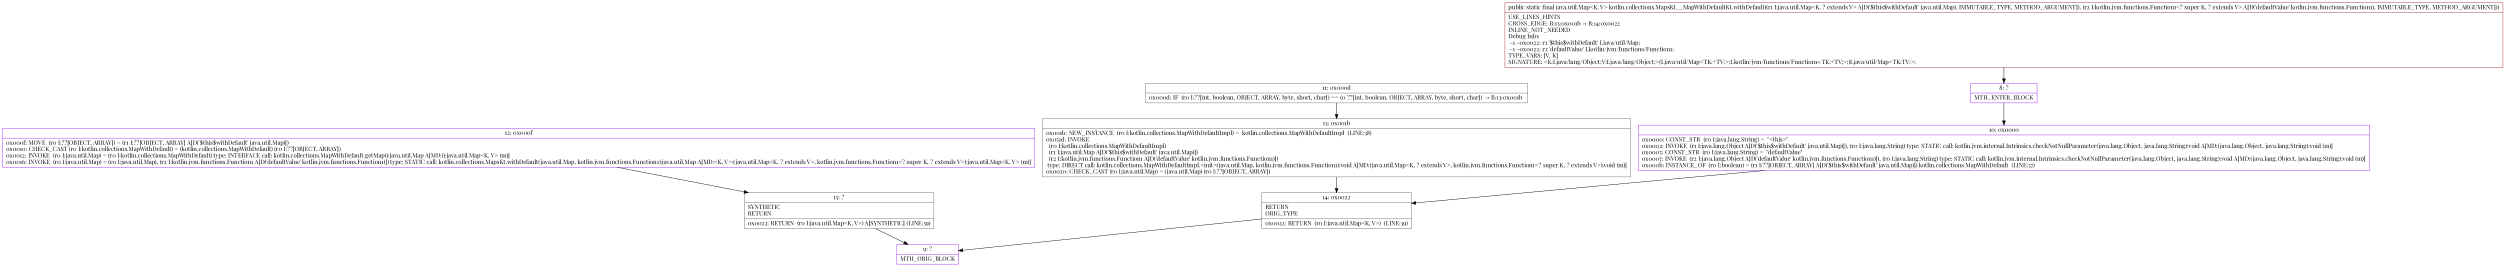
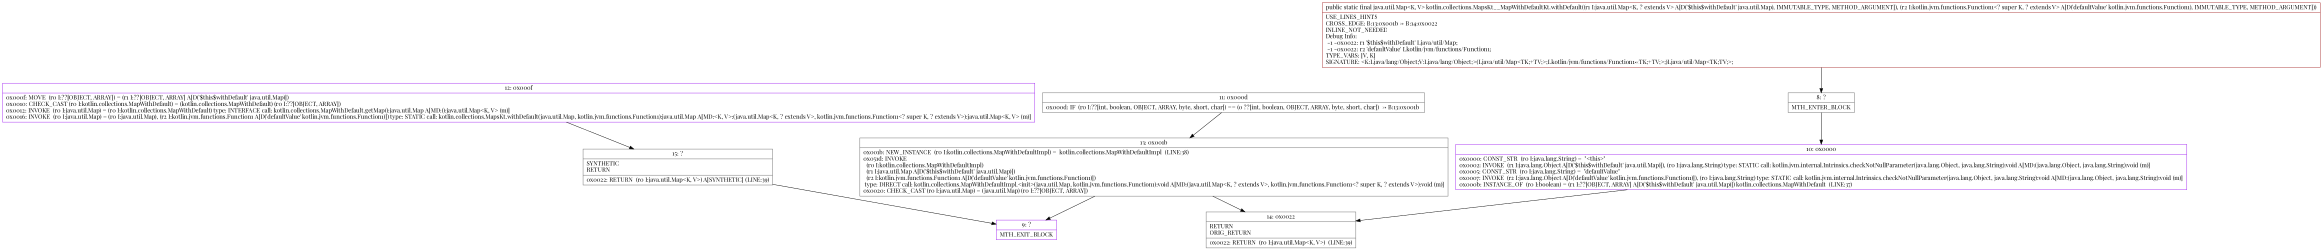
node "8: ?": color purple -> gray40
node "14: 0x0022": text "ORIG_TYPE" -> "ORIG_RETURN"
edge "14: 0x0022" -> "9: ?": now "13: 0x001b" -> "9: ?"
node "9: ?": text "MTH_ORIG_BLOCK" -> "MTH_EXIT_BLOCK"
